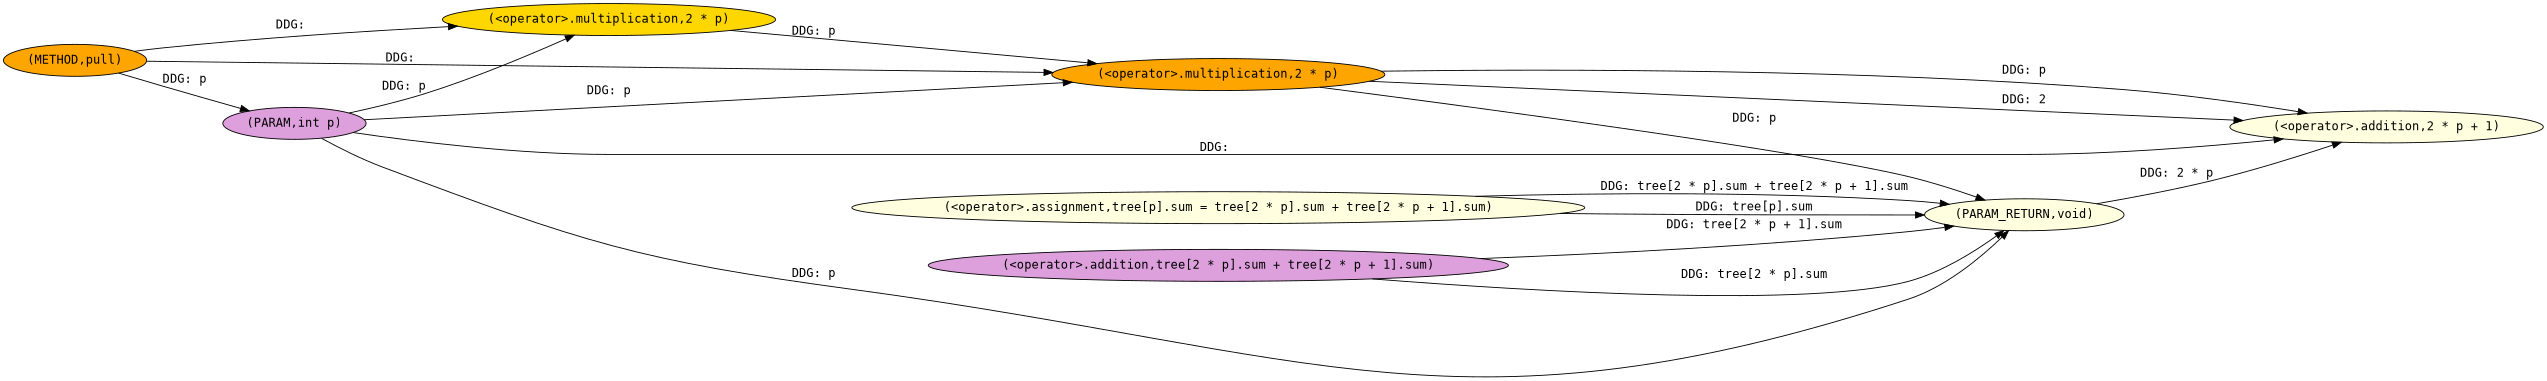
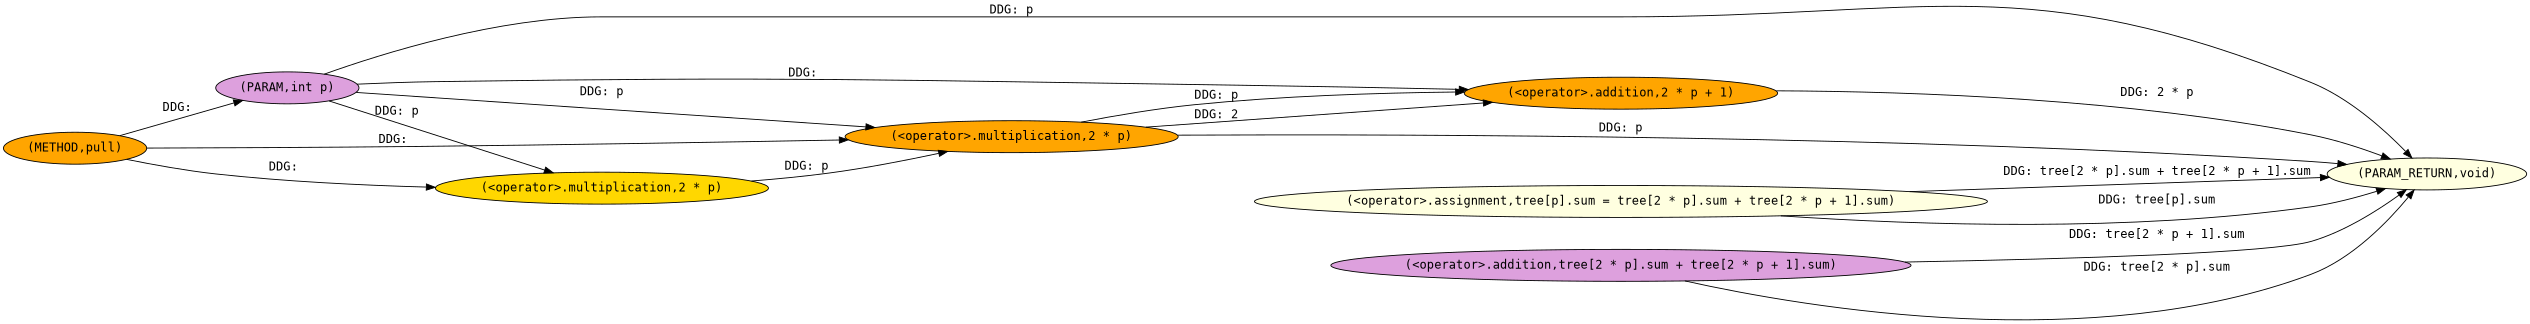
edge "(METHOD,pull)" -> "(PARAM,int p)": label "DDG: p" -> "DDG: "
node "(<operator>.addition,2 * p + 1)": fillcolor lightyellow -> orange
edge "(PARAM_RETURN,void)" -> "(<operator>.addition,2 * p + 1)": reversed
